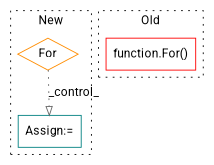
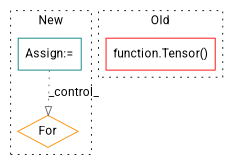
node "function.For()": label "function.For()" -> "function.Tensor()"
edge "For" -> "Assign:=": reversed
